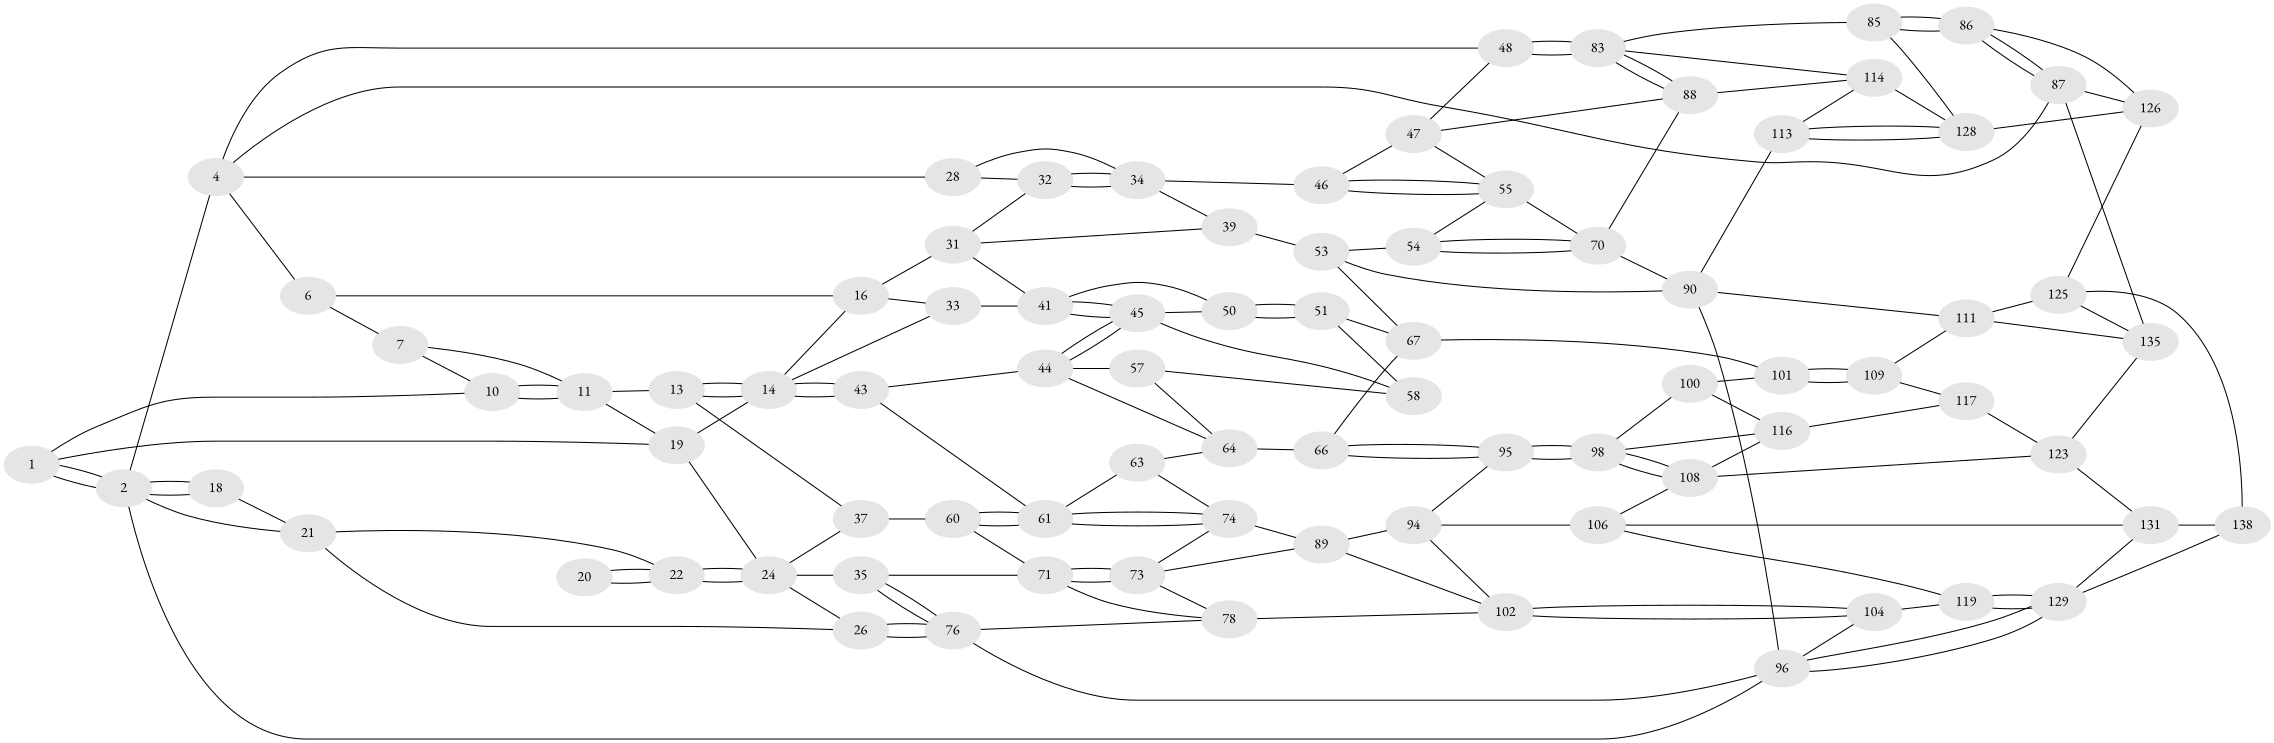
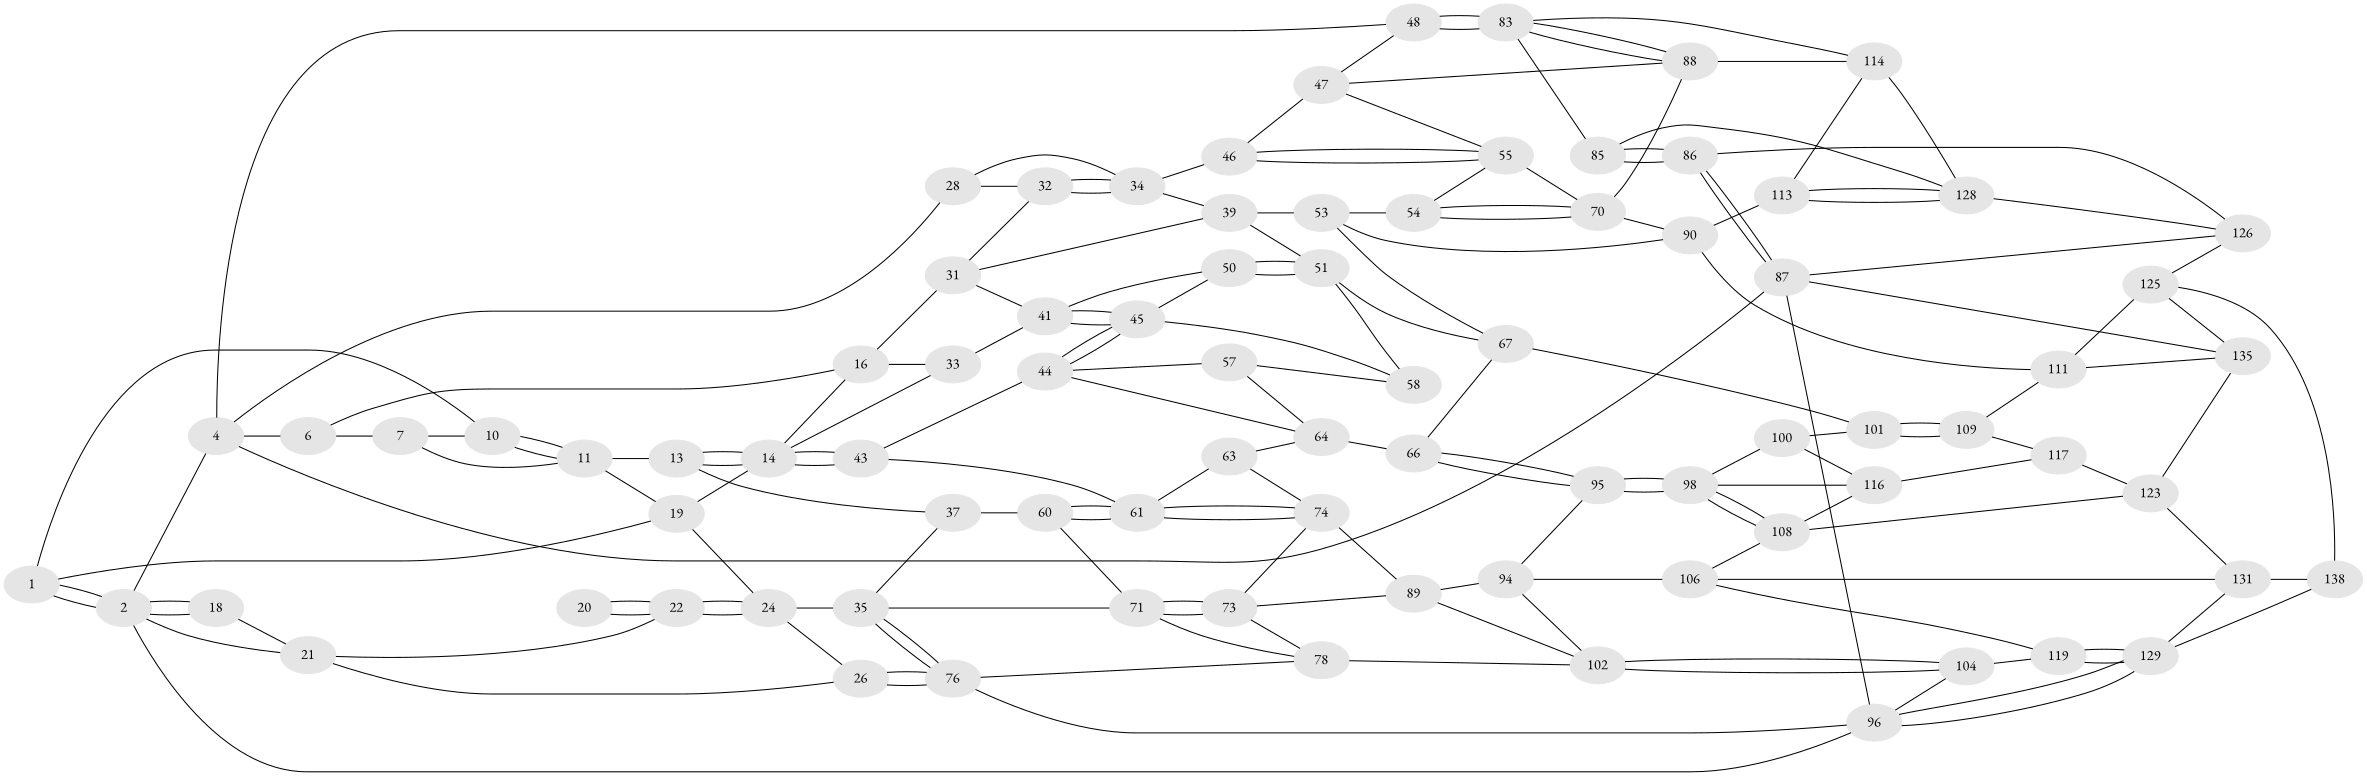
edge "39" -- "51": added
edge "90" -- "96": now "87" -- "96"
edge "37" -- "24": now "37" -- "35"
